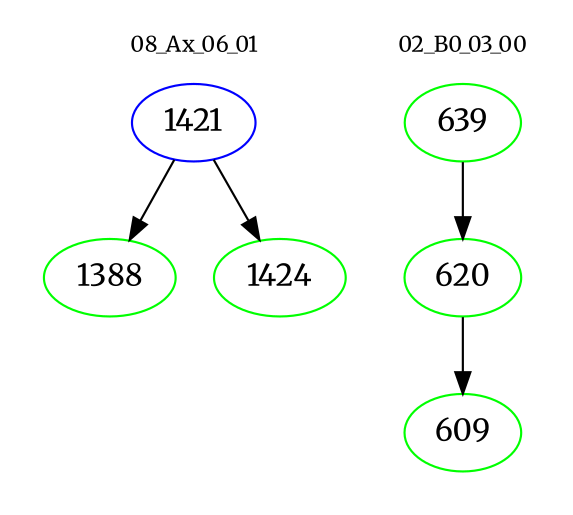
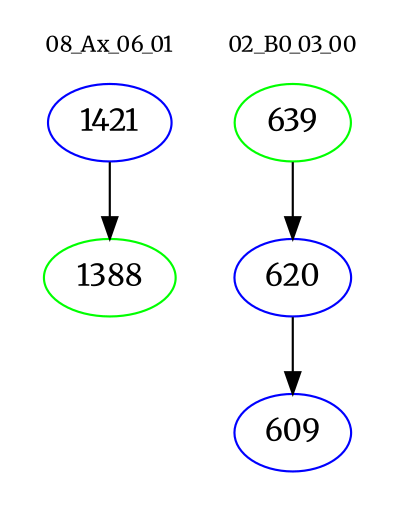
node "1424": removed
node "620": color green -> blue
node "609": color green -> blue
